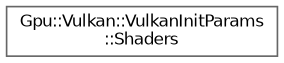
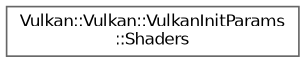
node "Gpu::Vulkan::VulkanInitParams ::Shaders": label "Gpu::Vulkan::VulkanInitParams ::Shaders" -> "Vulkan::Vulkan::VulkanInitParams ::Shaders"
